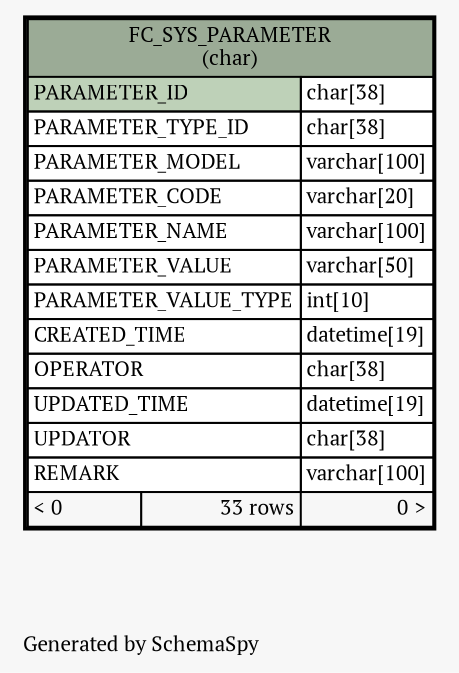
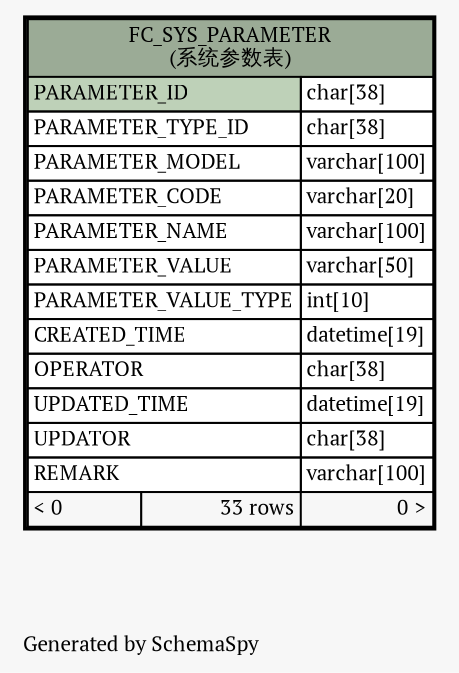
node "FC_SYS_PARAMETER": text "(char)" -> "(系统参数表)"
